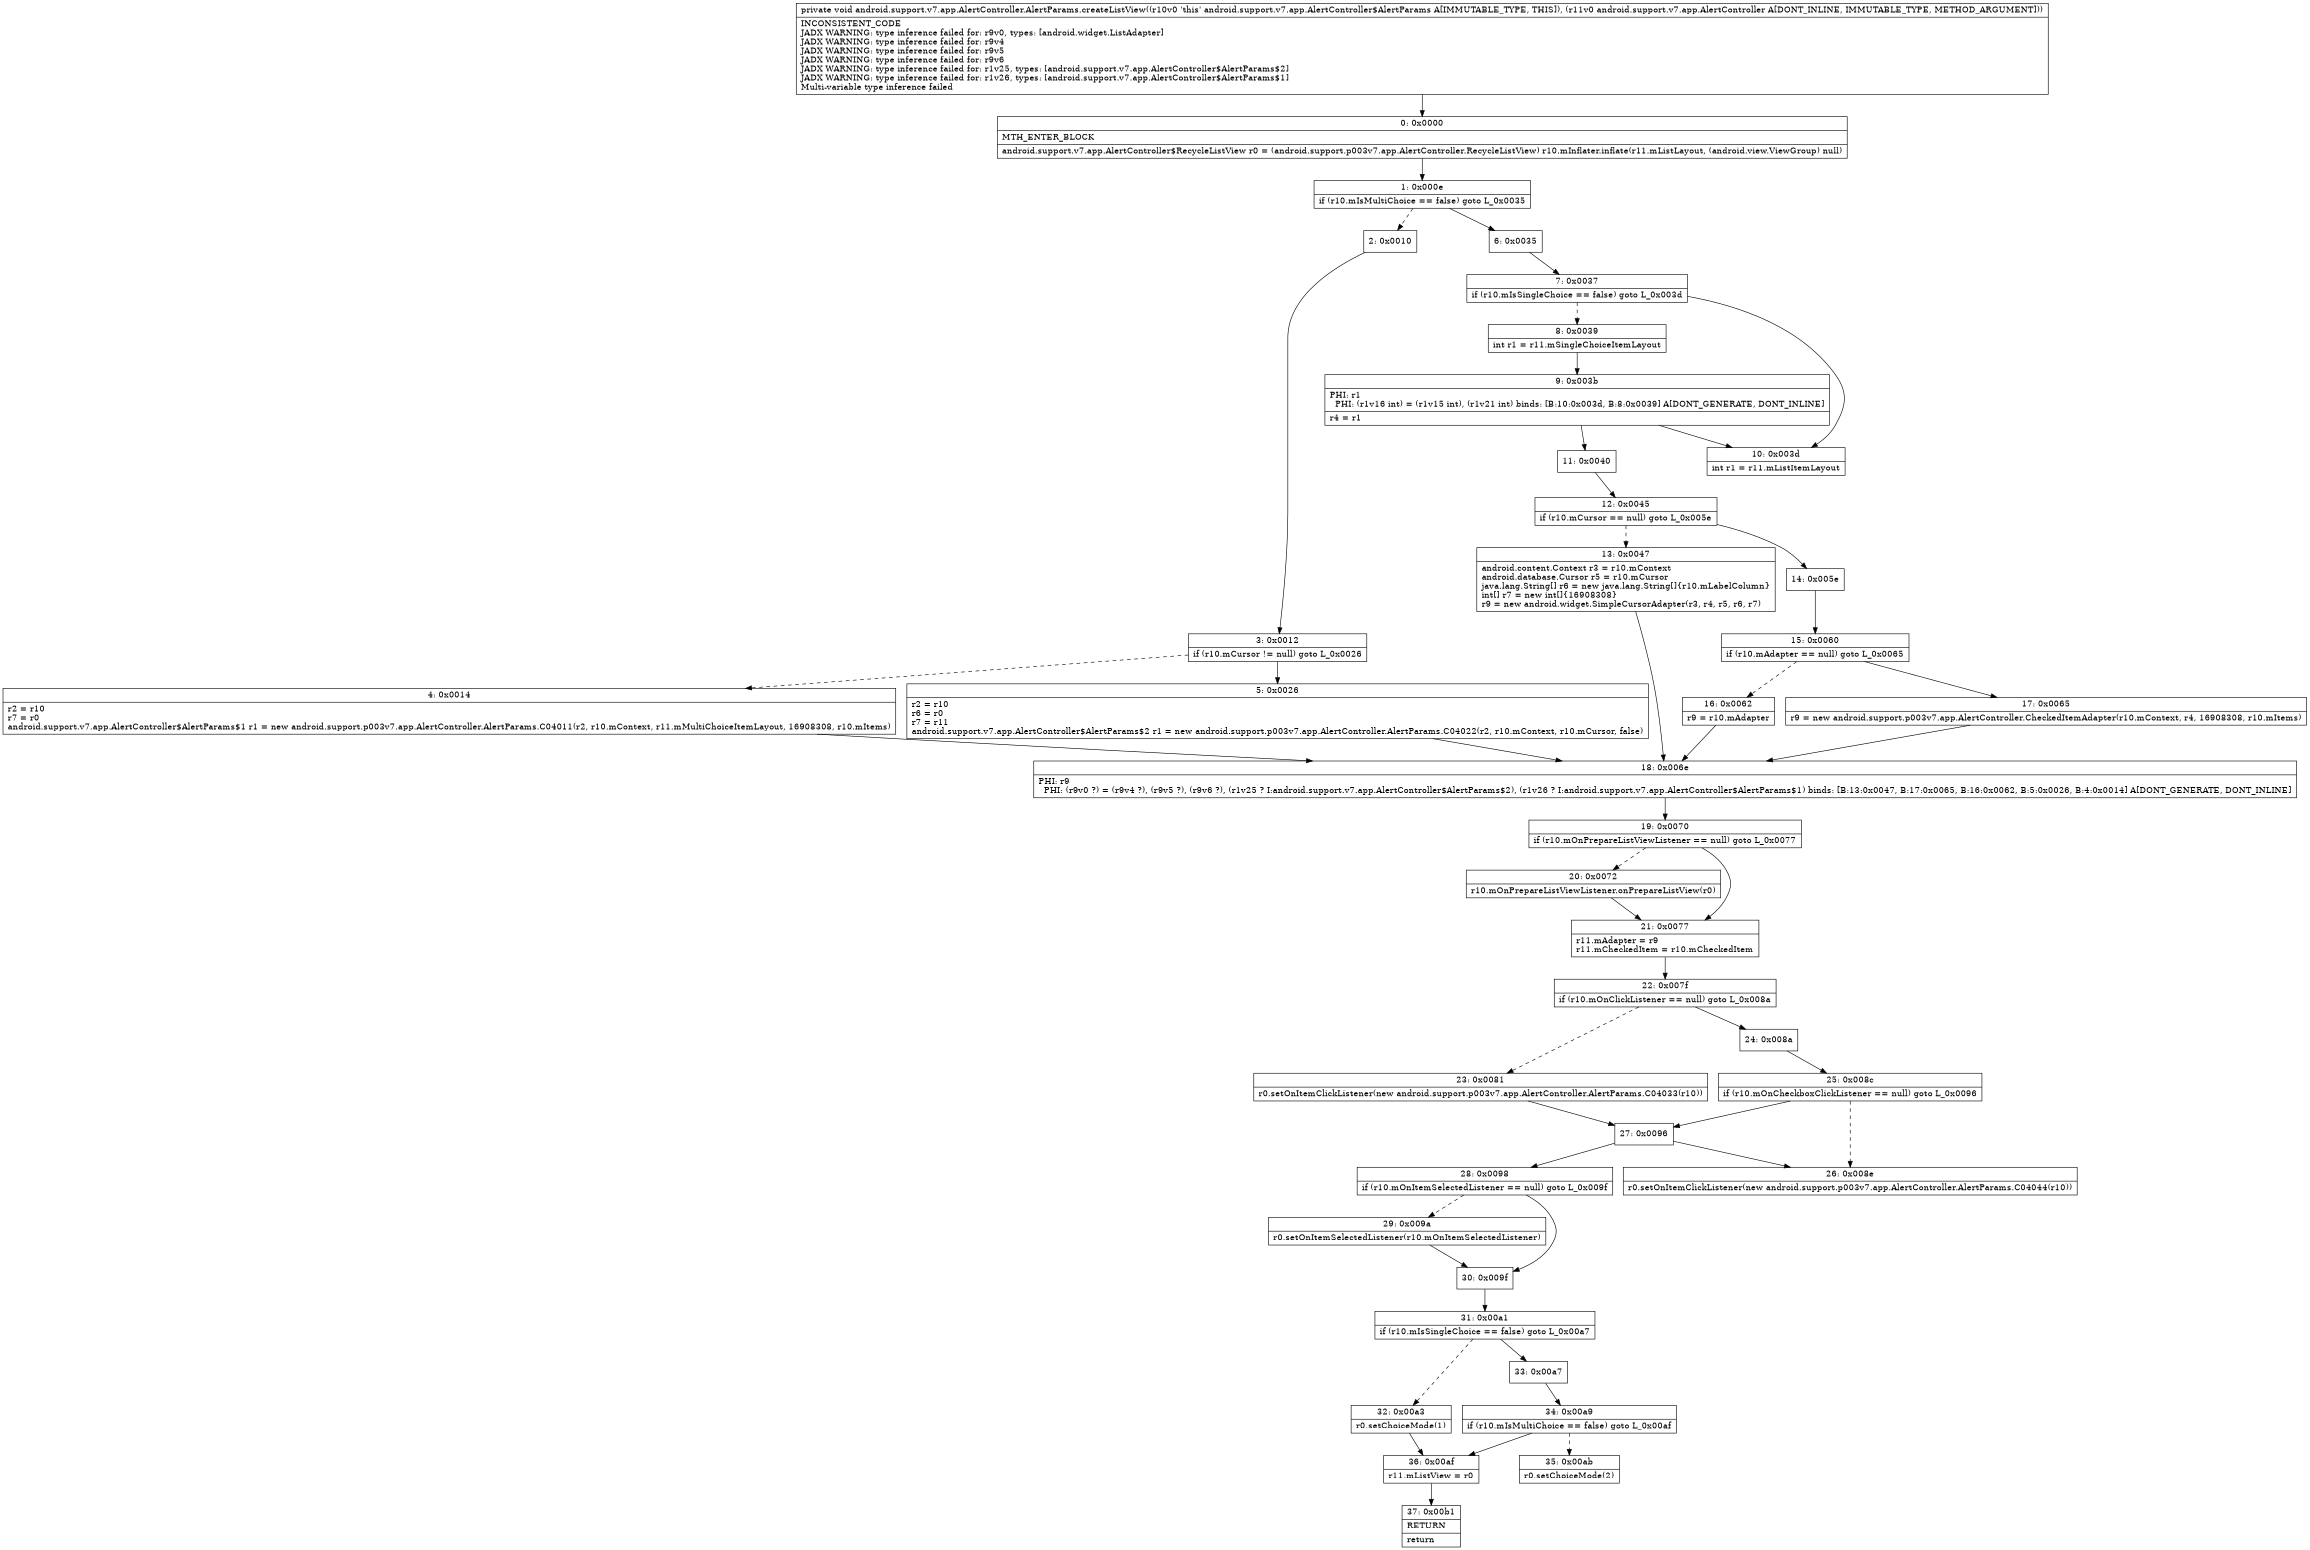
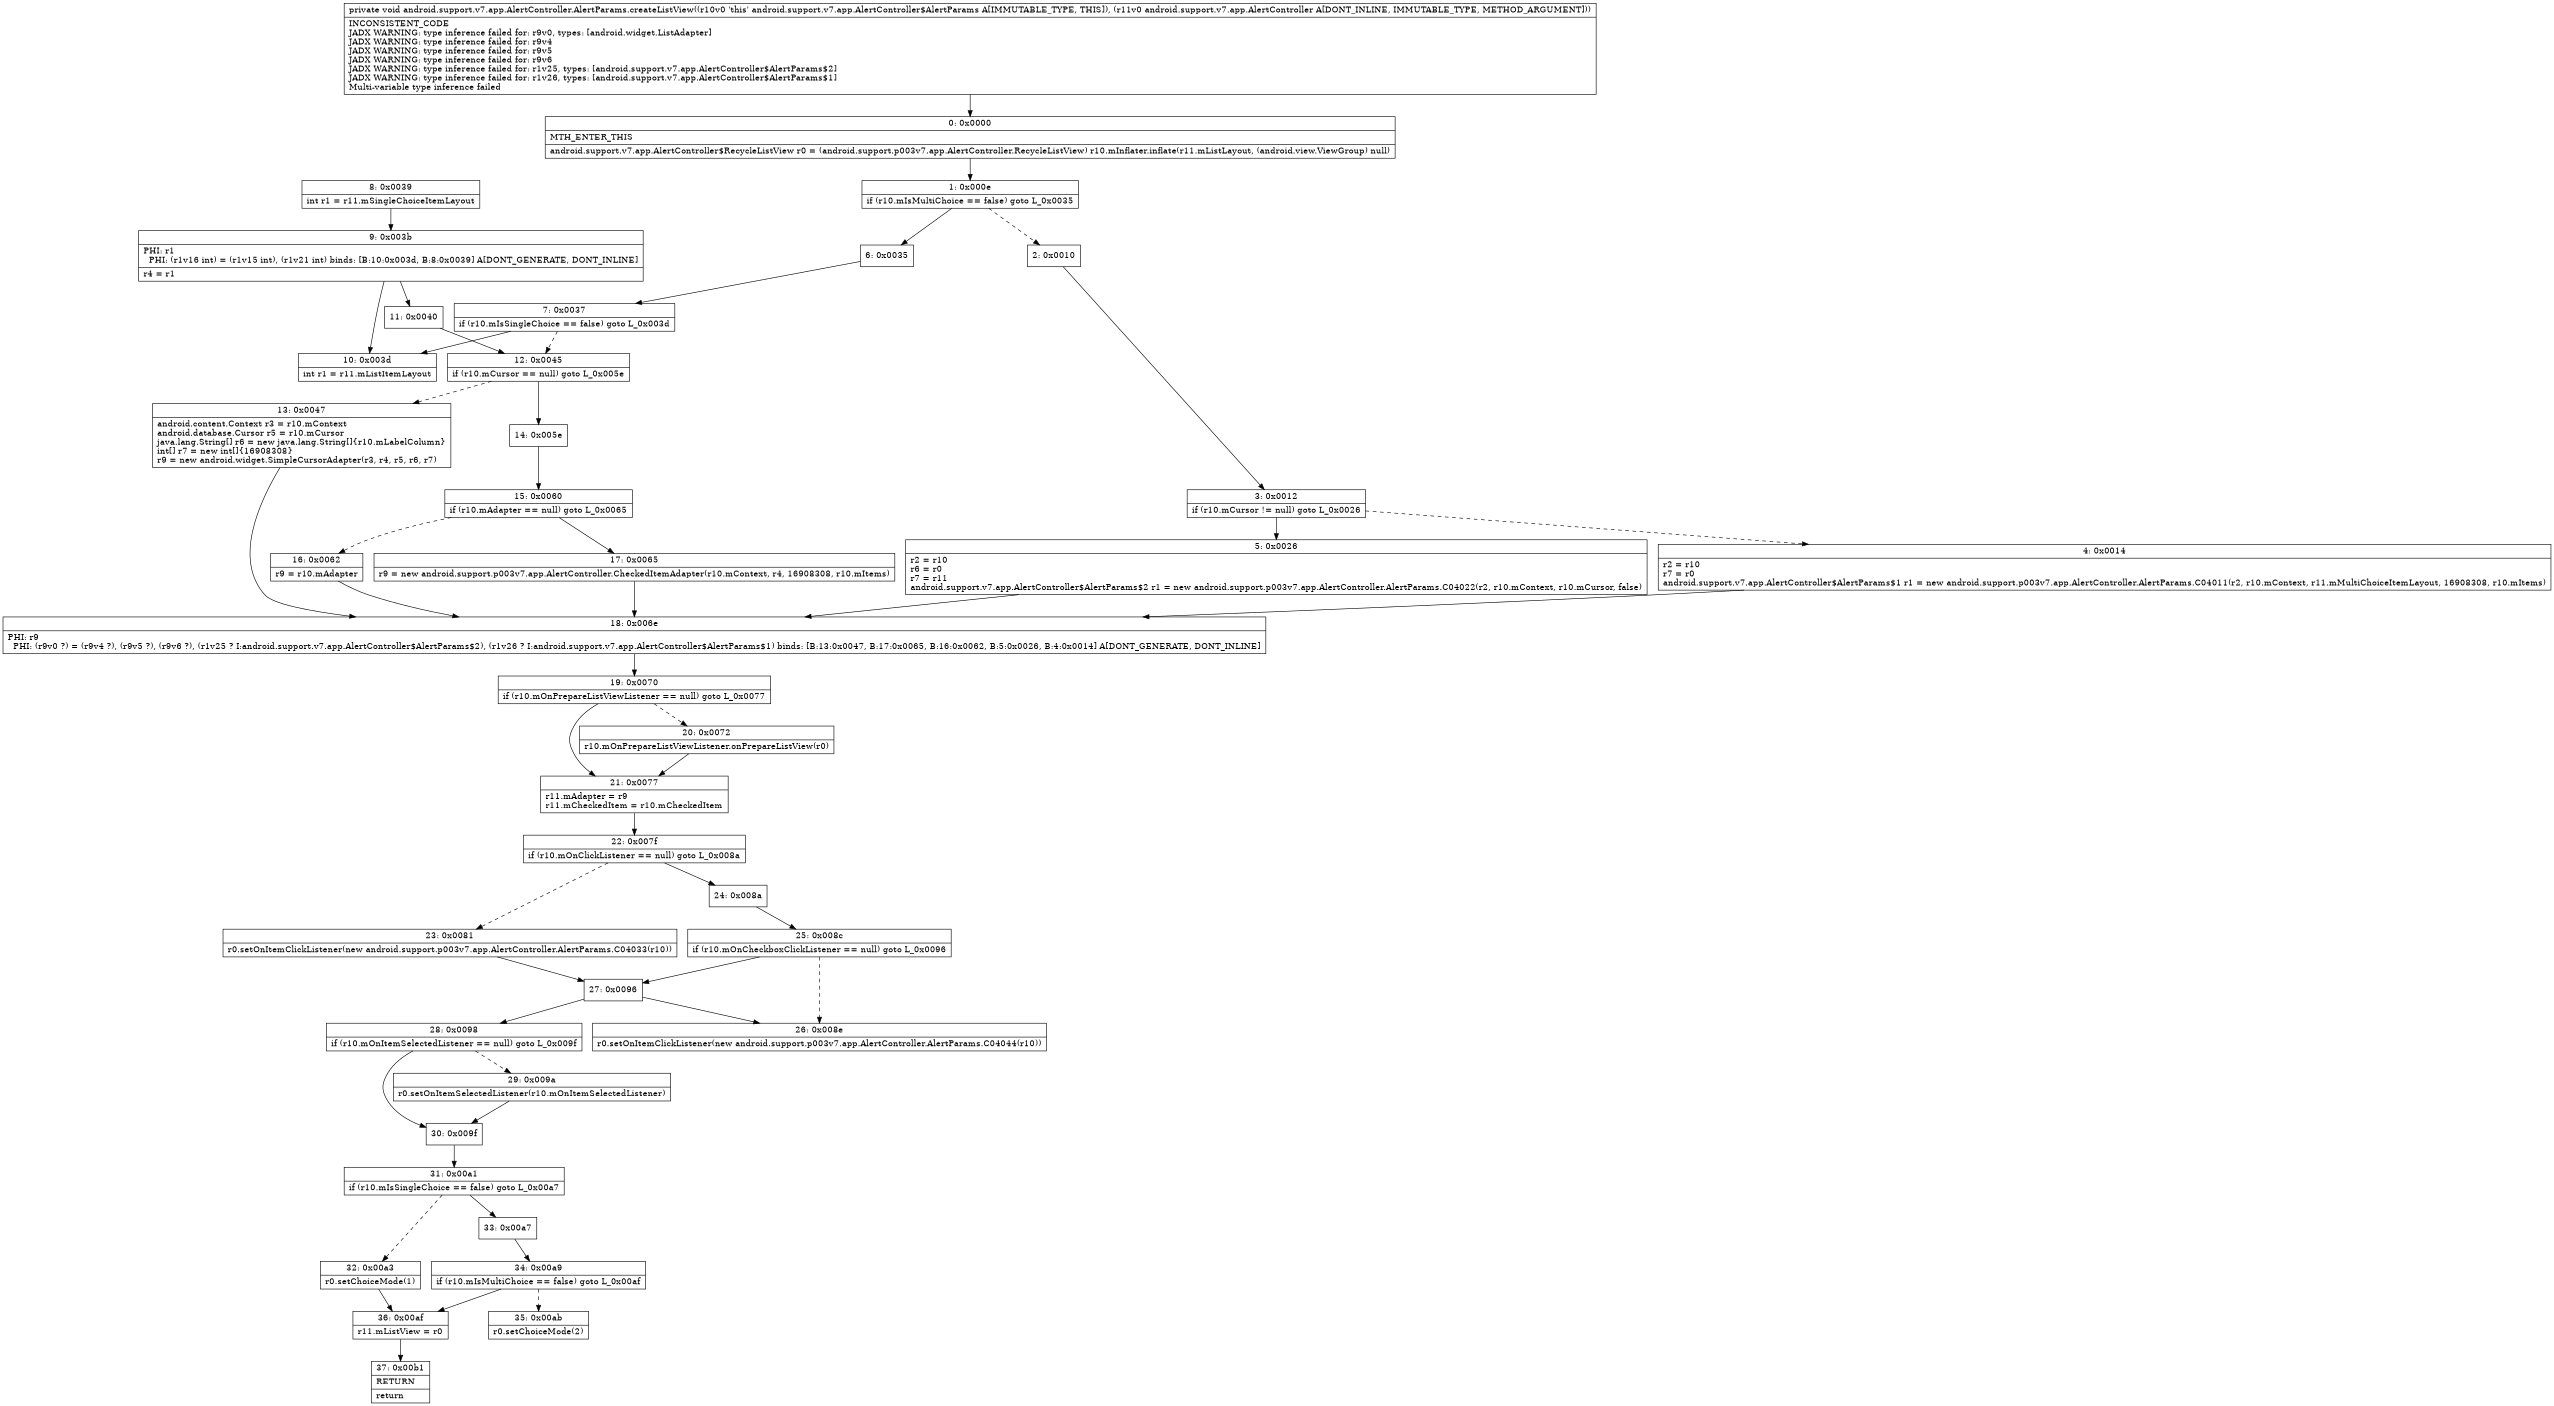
node "0: 0x0000": text "MTH_ENTER_BLOCK" -> "MTH_ENTER_THIS"
edge "7: 0x0037" -> "8: 0x0039": now "7: 0x0037" -> "12: 0x0045"
